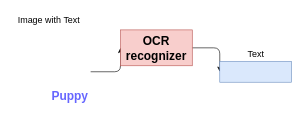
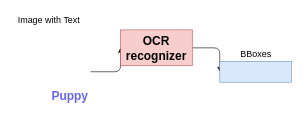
node "Text": label "Text" -> "BBoxes"
